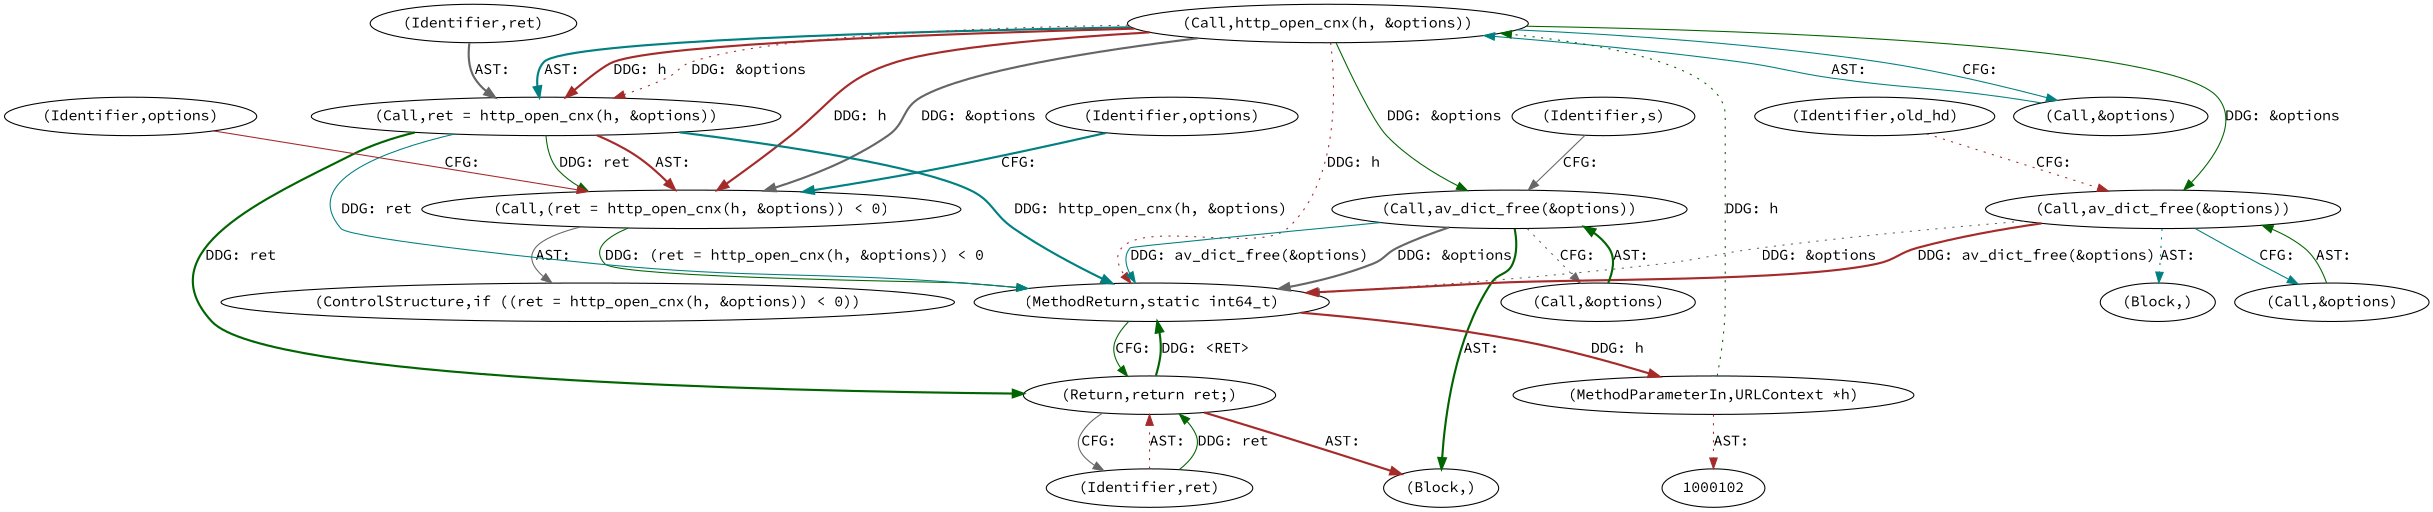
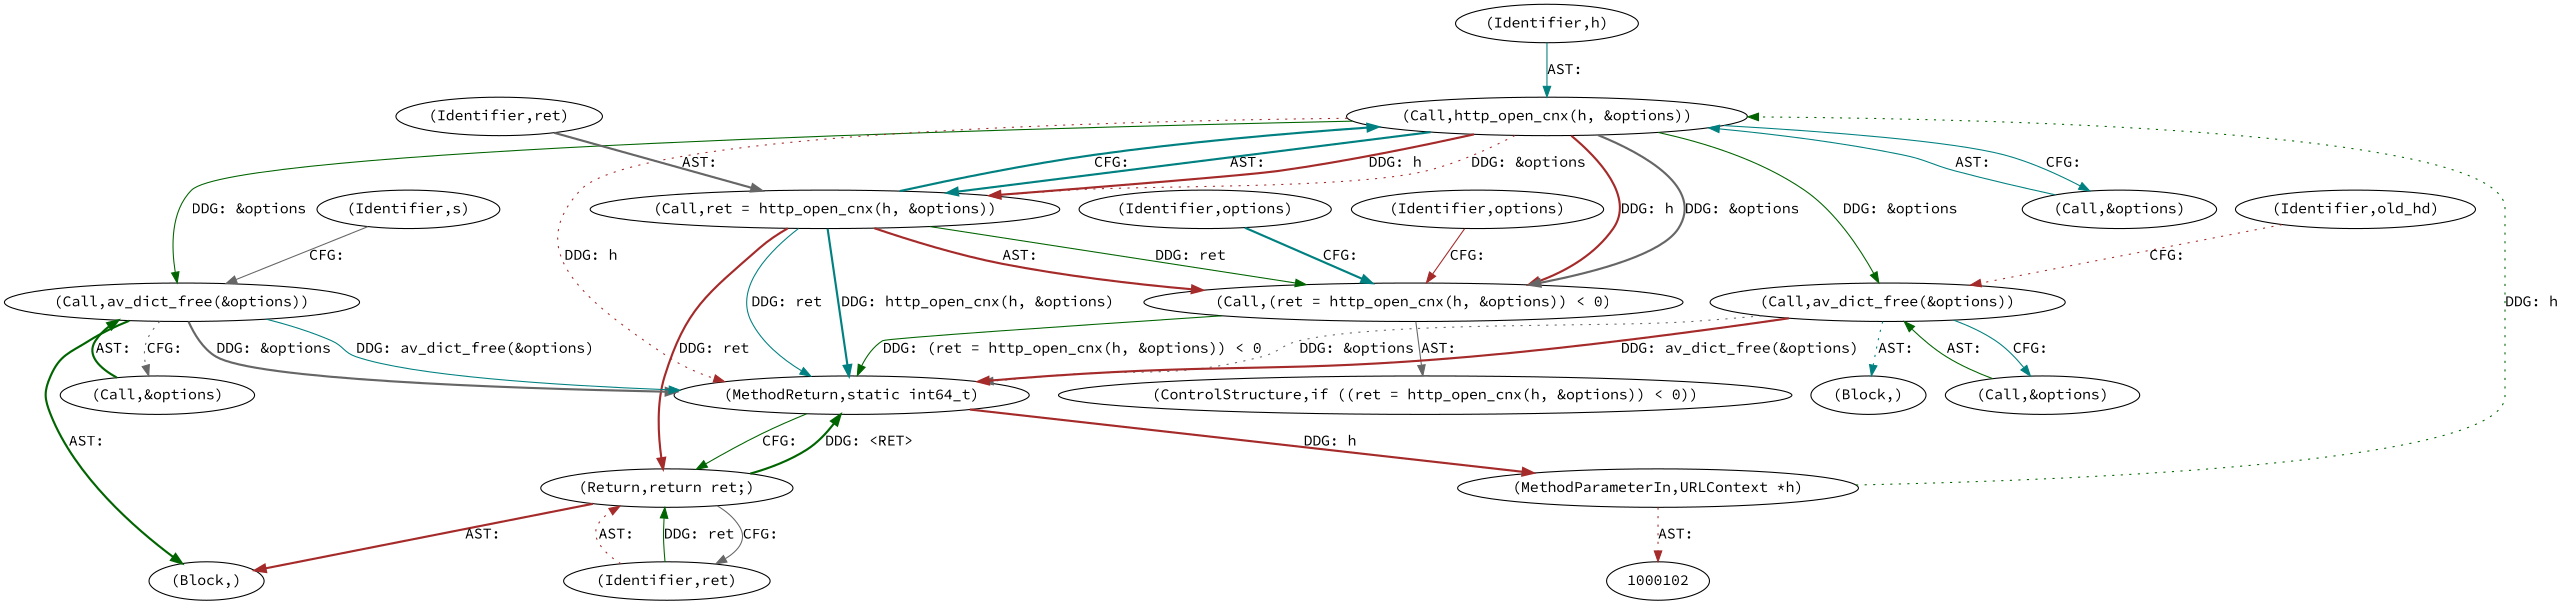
node "(Identifier,h)": added
edge "(Call,ret = http_open_cnx(h, &options))" -> "(Call,http_open_cnx(h, &options))": added, label "CFG:"
edge "(Call,ret = http_open_cnx(h, &options))" -> "(Return,return ret;)": color darkgreen -> brown
